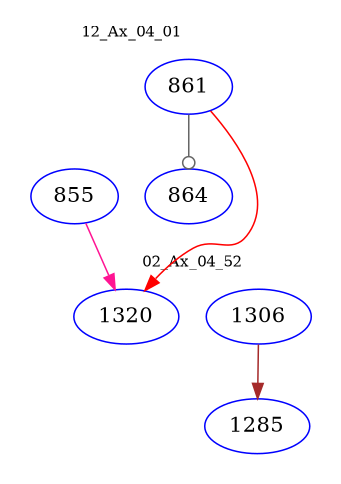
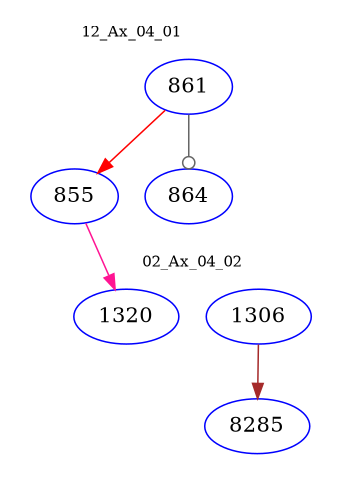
edge "861" -> "1320": now "861" -> "855"
cluster "02_Ax_04_52": label "02_Ax_04_52" -> "02_Ax_04_02"
node "1285": label "1285" -> "8285"
